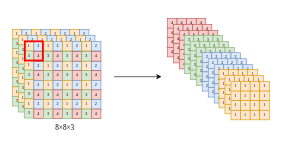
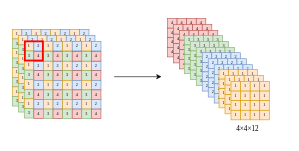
node "8×8×3": removed
node "4×4×12": added
